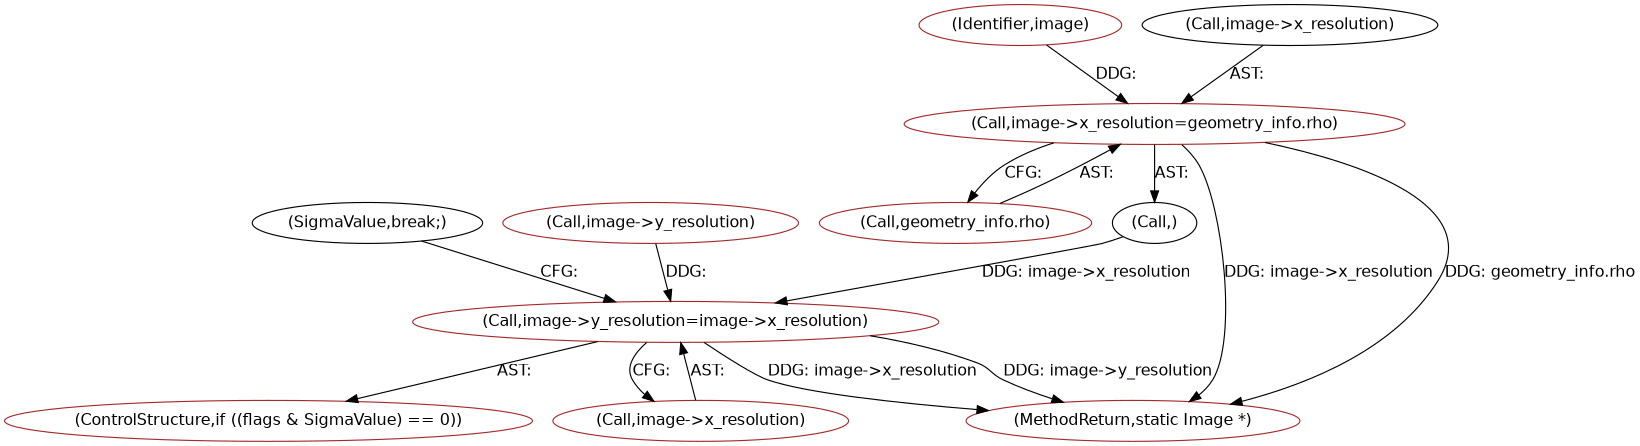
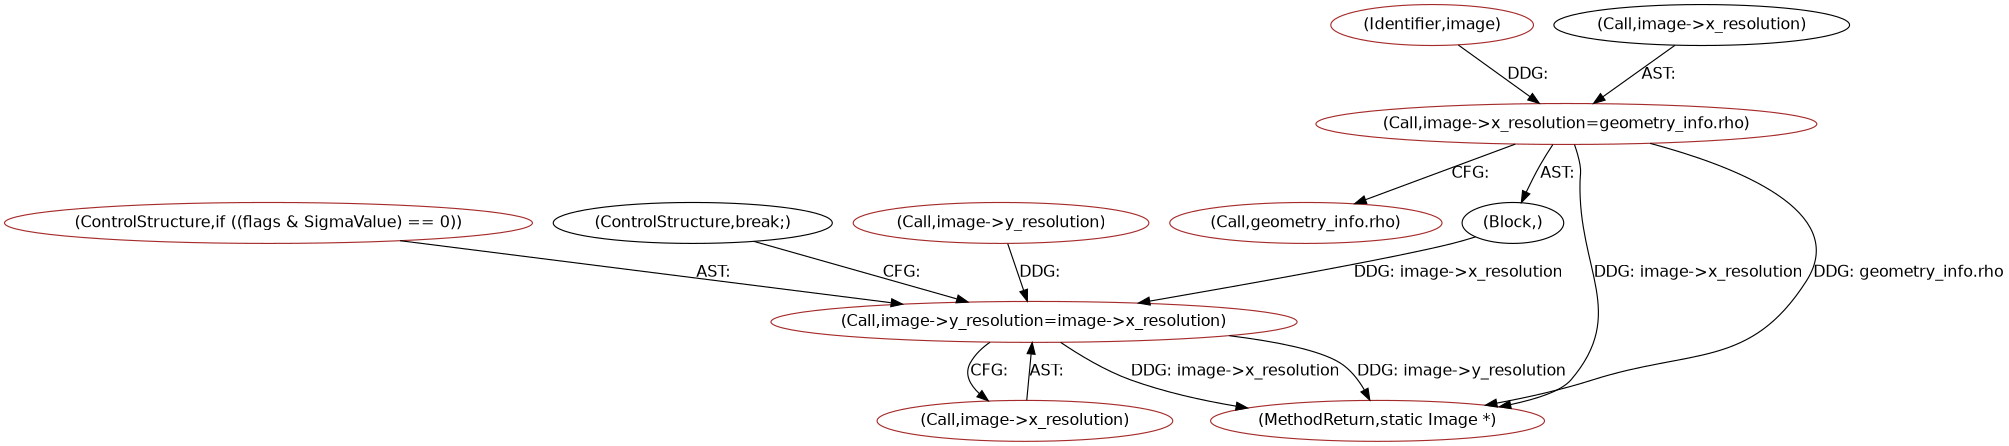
edge "(Call,geometry_info.rho)" -> "(Call,image->x_resolution=geometry_info.rho)": removed, label "AST:"
node "(SigmaValue,break;)": label "(SigmaValue,break;)" -> "(ControlStructure,break;)"
node "(Call,)": label "(Call,)" -> "(Block,)"
edge "(Call,image->y_resolution=image->x_resolution)" -> "(ControlStructure,if ((flags & SigmaValue) == 0))": reversed
